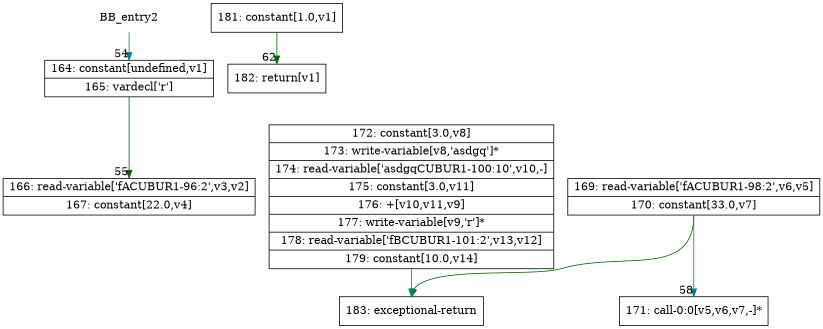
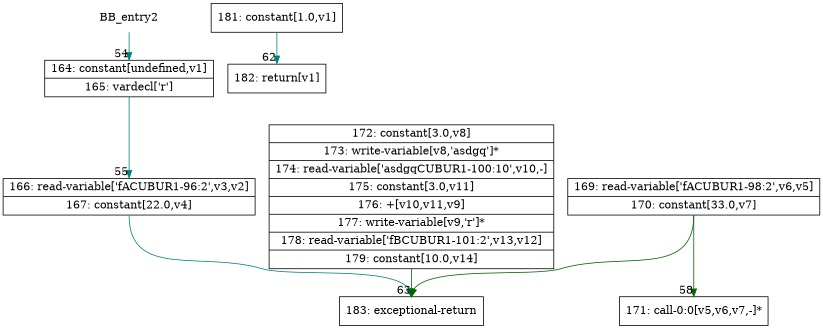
edge "181: constant[1.0,v1]" -> "182: return[v1]": color darkgreen -> teal
edge "164: constant[undefined,v1]" -> "166: read-variable['fACUBUR1-96:2',v3,v2]": color darkgreen -> teal
edge "169: read-variable['fACUBUR1-98:2',v6,v5]" -> "171: call-0:0[v5,v6,v7,-]*": color teal -> darkgreen
edge "166: read-variable['fACUBUR1-96:2',v3,v2]" -> "183: exceptional-return": added
edge "172: constant[3.0,v8]" -> "183: exceptional-return": color teal -> darkgreen
